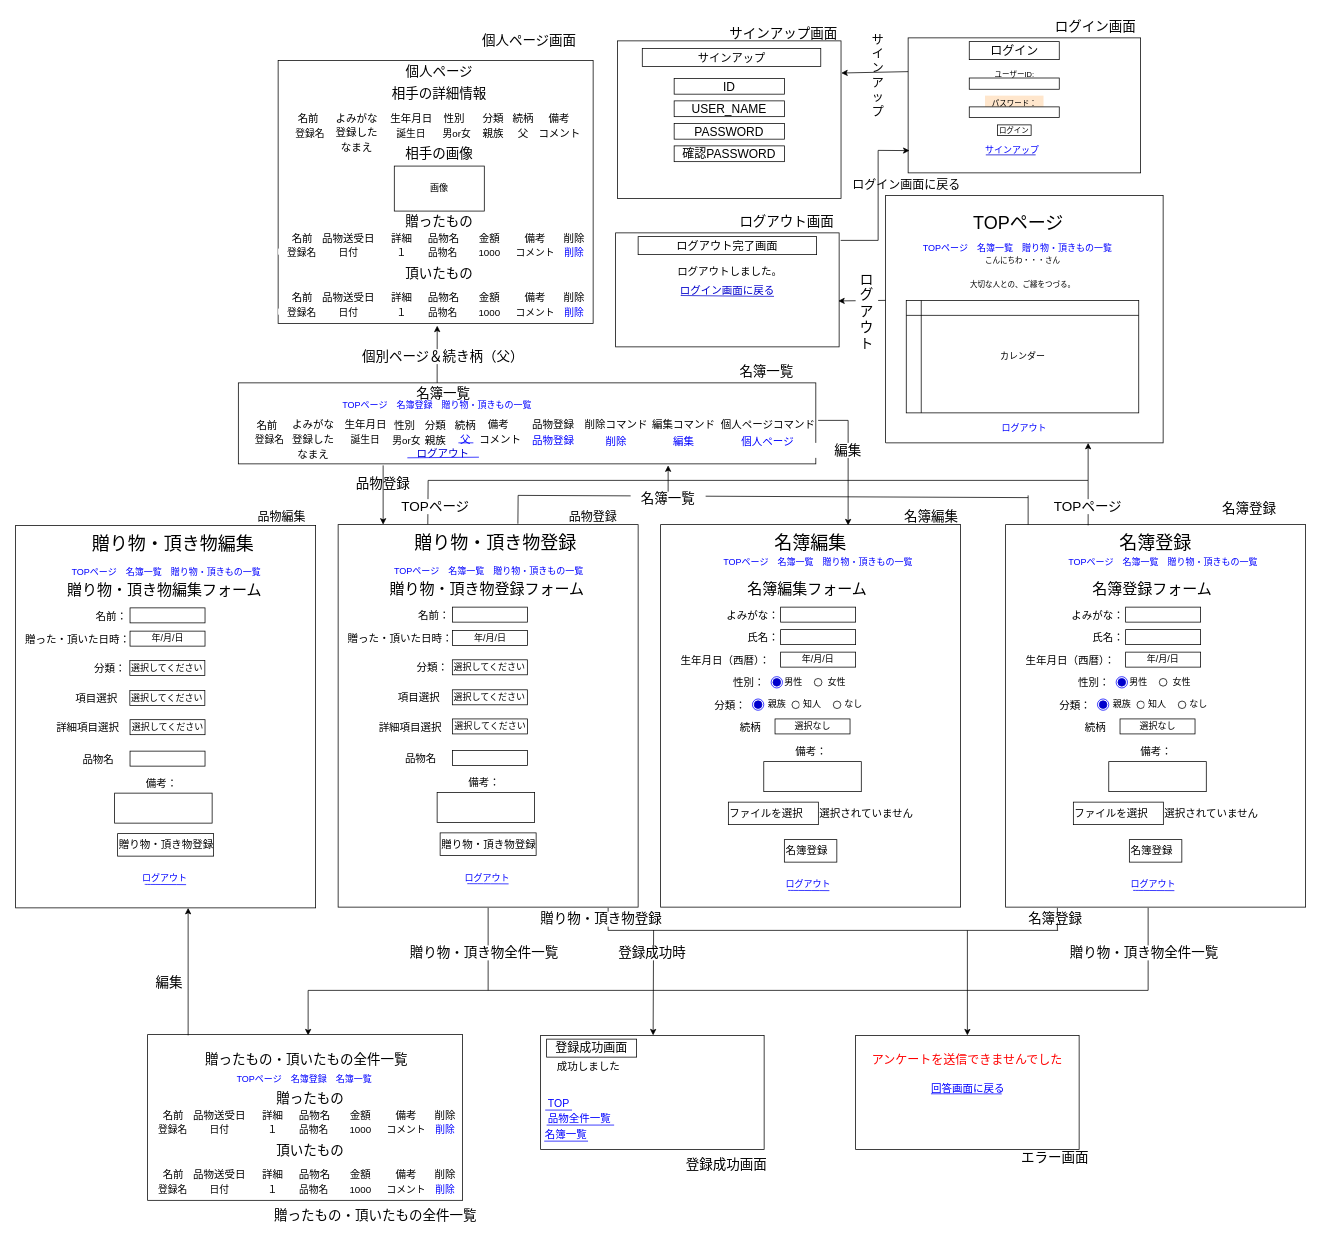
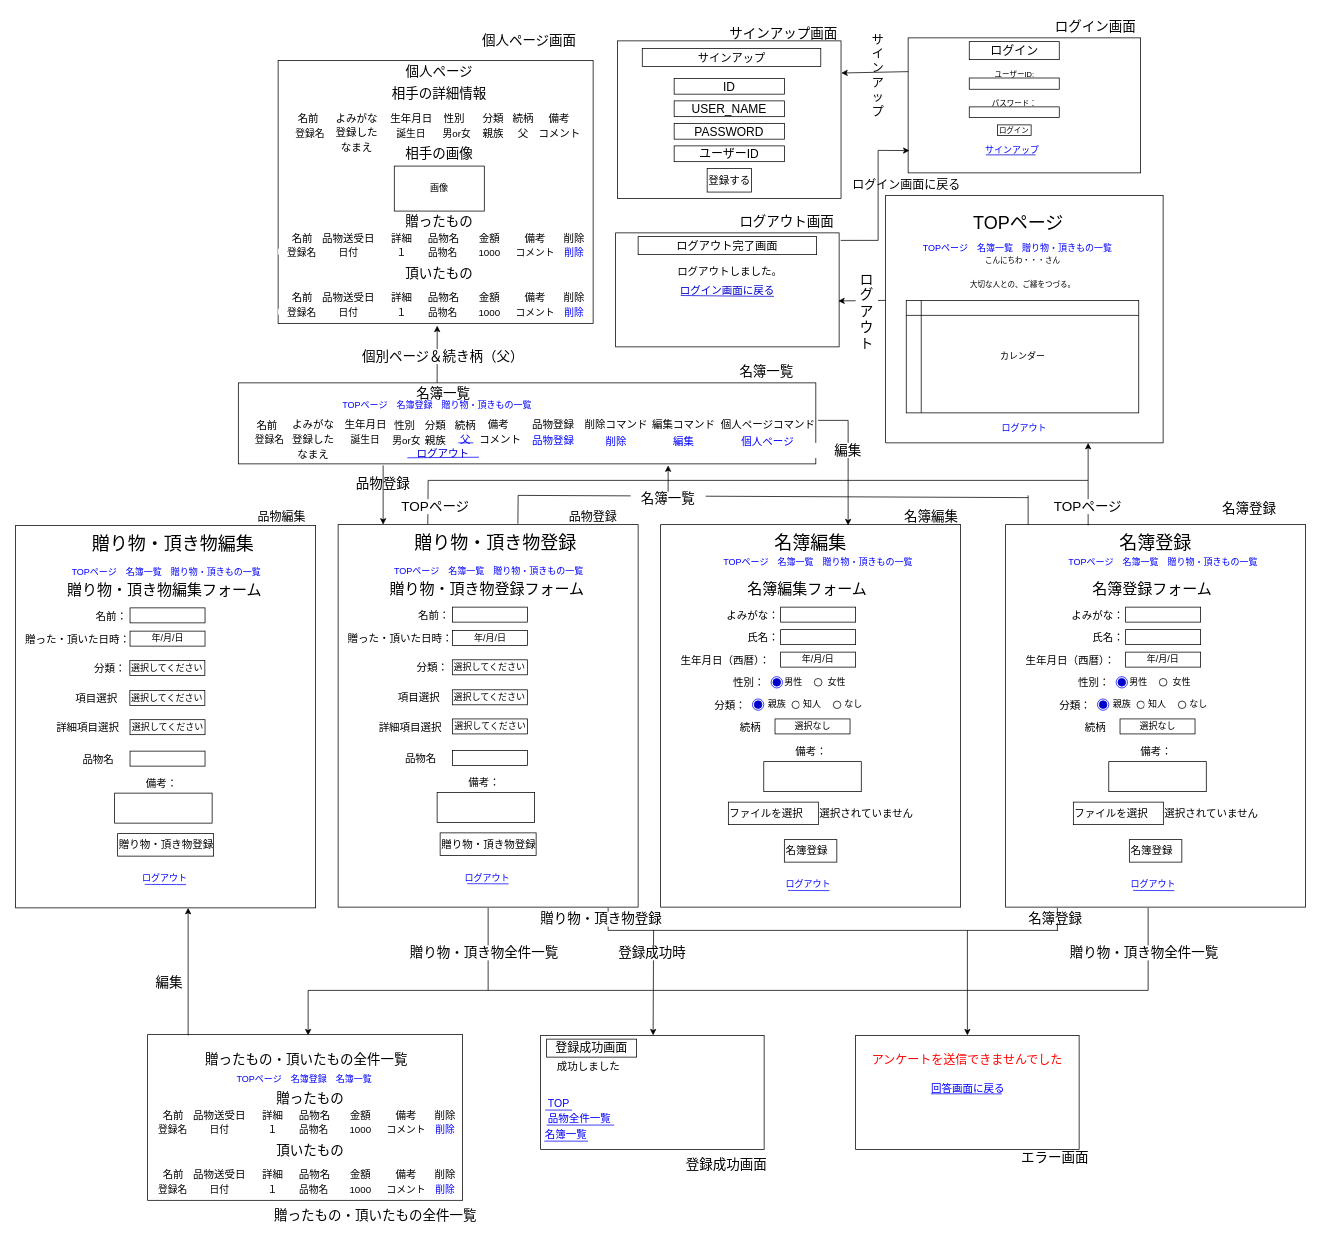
node "パスワード：": fillcolor #ffe6cc -> #ffffff
node "確認PASSWORD": label "確認PASSWORD" -> "ユーザーID"
node "登録する": added
